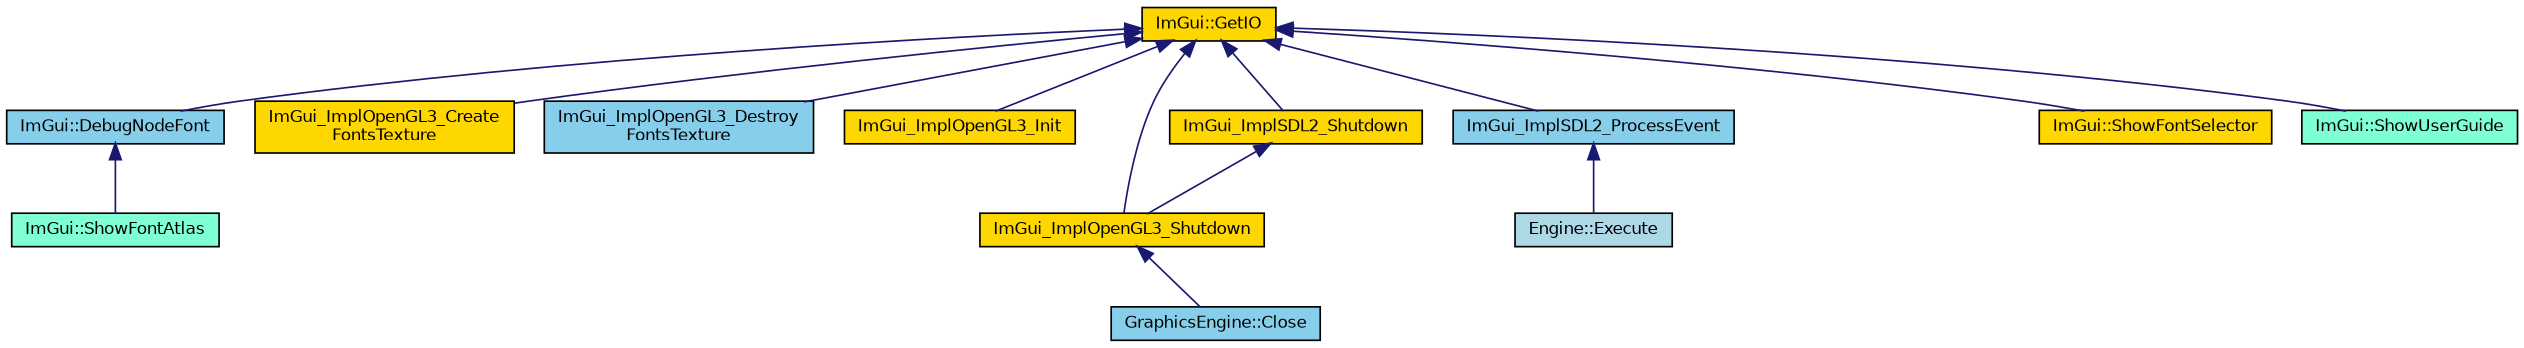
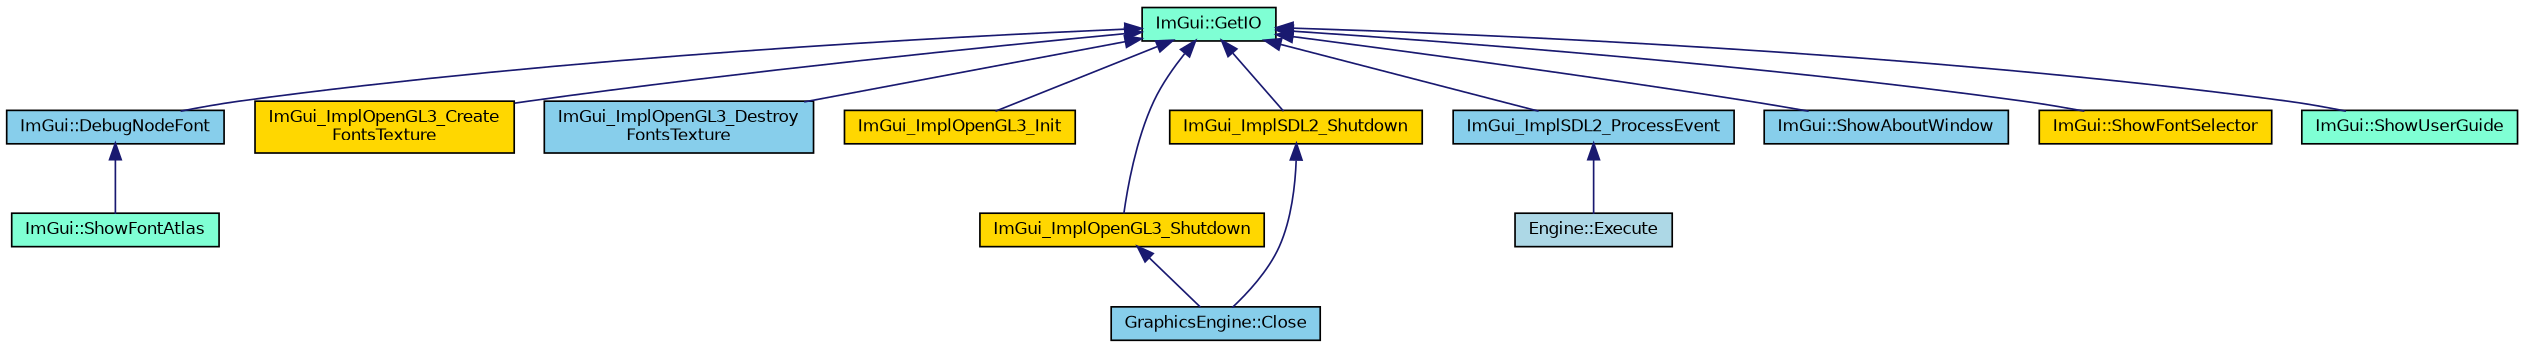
node "ImGui::GetIO": fillcolor gold -> aquamarine
node "ImGui::ShowAboutWindow": added
edge "ImGui_ImplOpenGL3_Shutdown" -> "ImGui_ImplSDL2_Shutdown": now "GraphicsEngine::Close" -> "ImGui_ImplSDL2_Shutdown"
